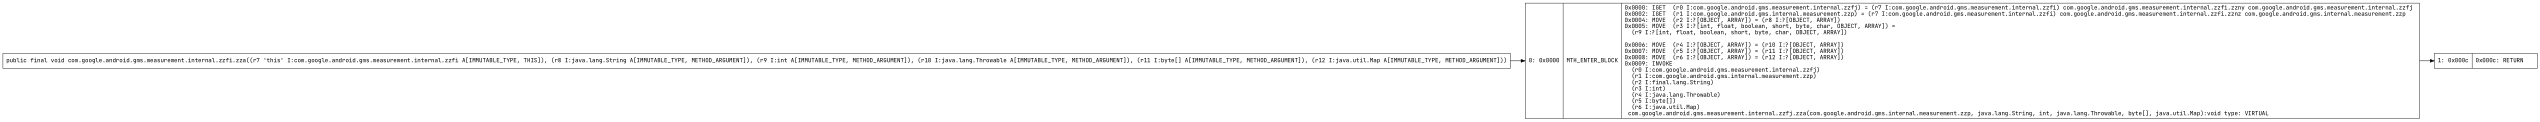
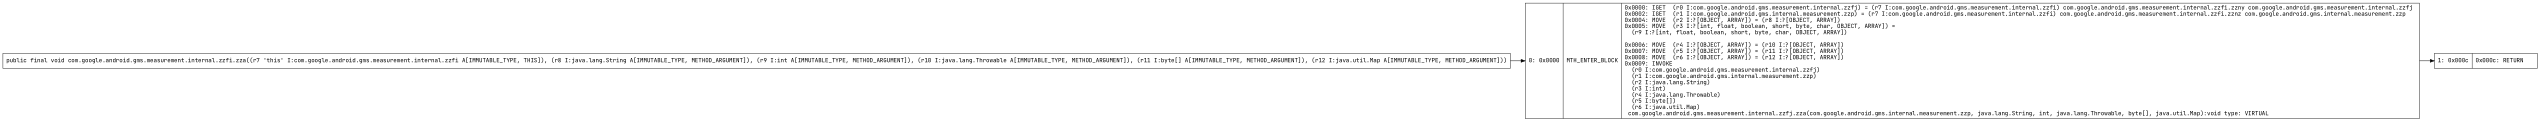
node "0: 0x0000": text "(r2 I:final.lang.String)" -> "(r2 I:java.lang.String)"
